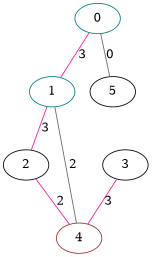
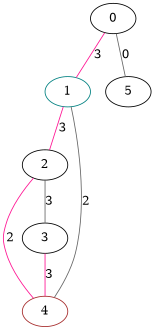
node "0": color teal -> black
edge "2" -- "3": added, label "3"
